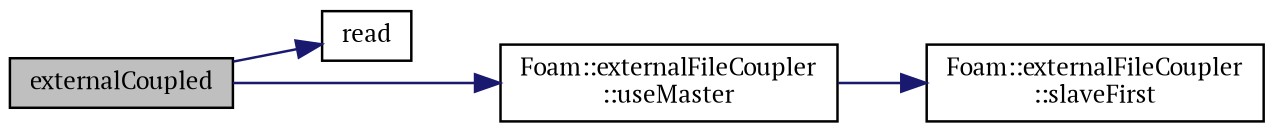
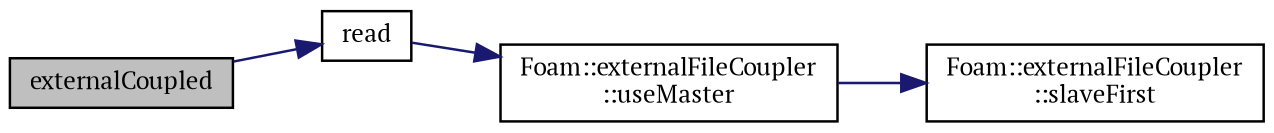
edge "externalCoupled" -> "Foam::externalFileCoupler ::useMaster": now "read" -> "Foam::externalFileCoupler ::useMaster"
